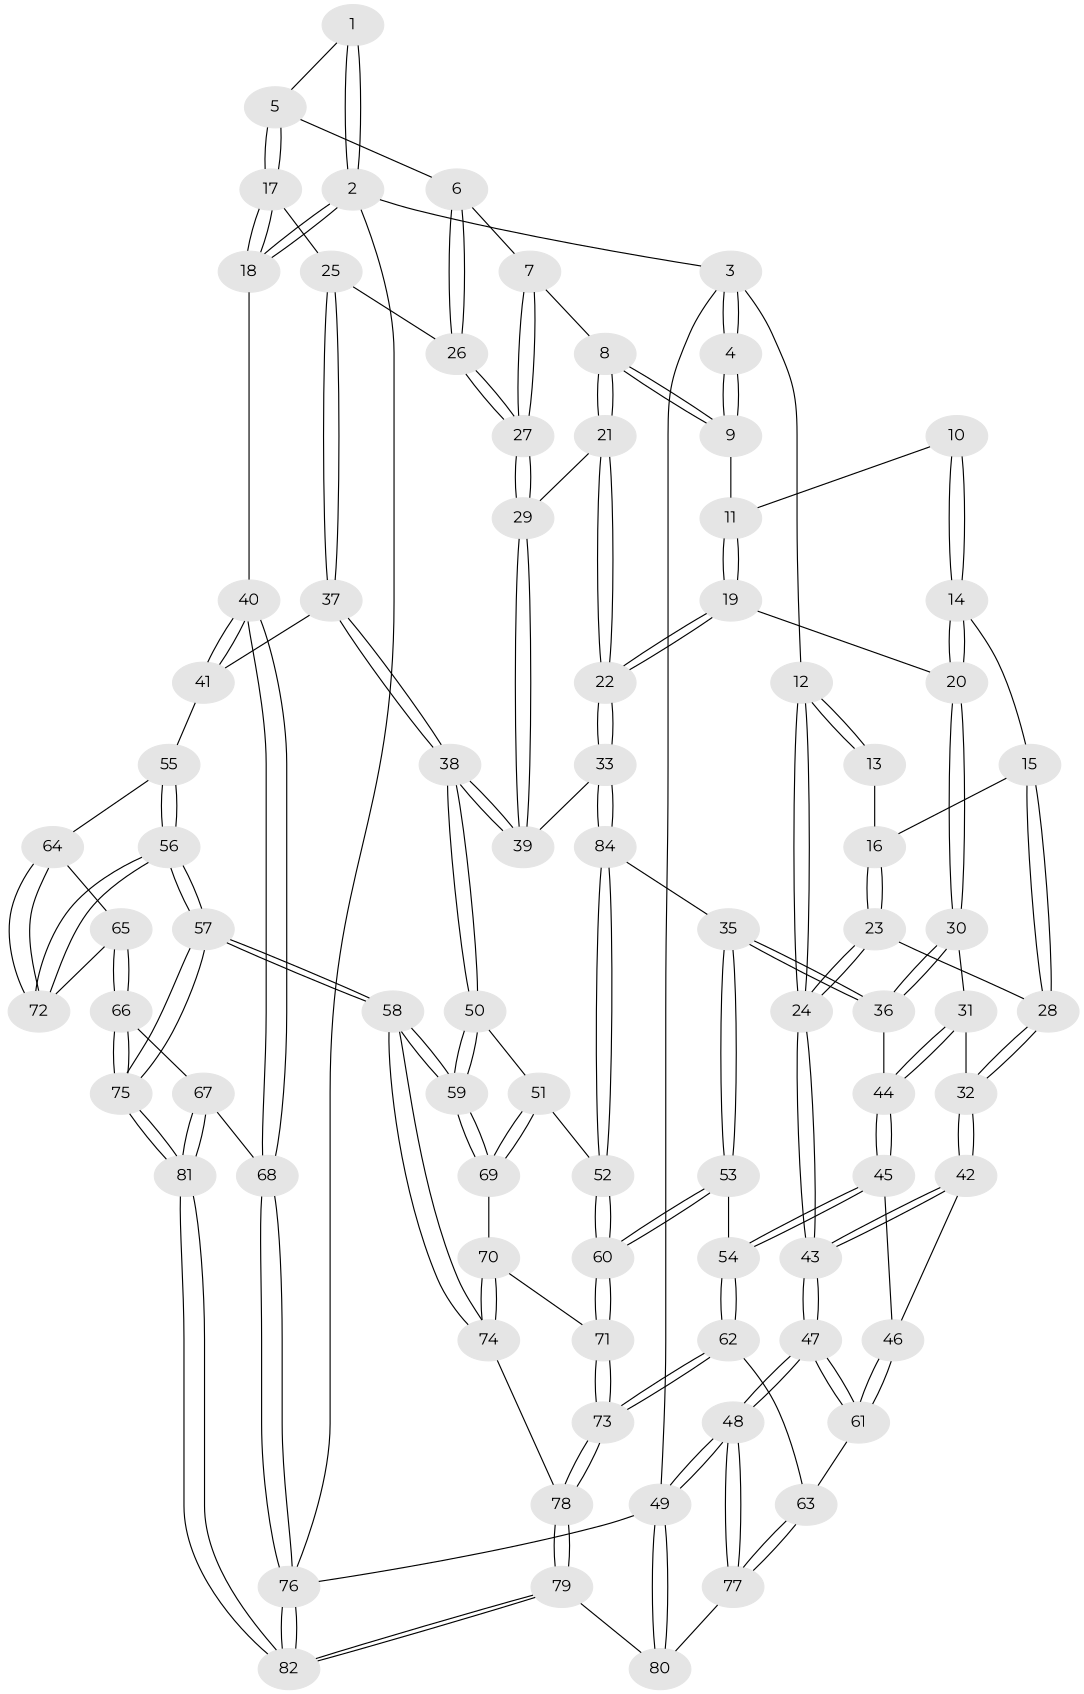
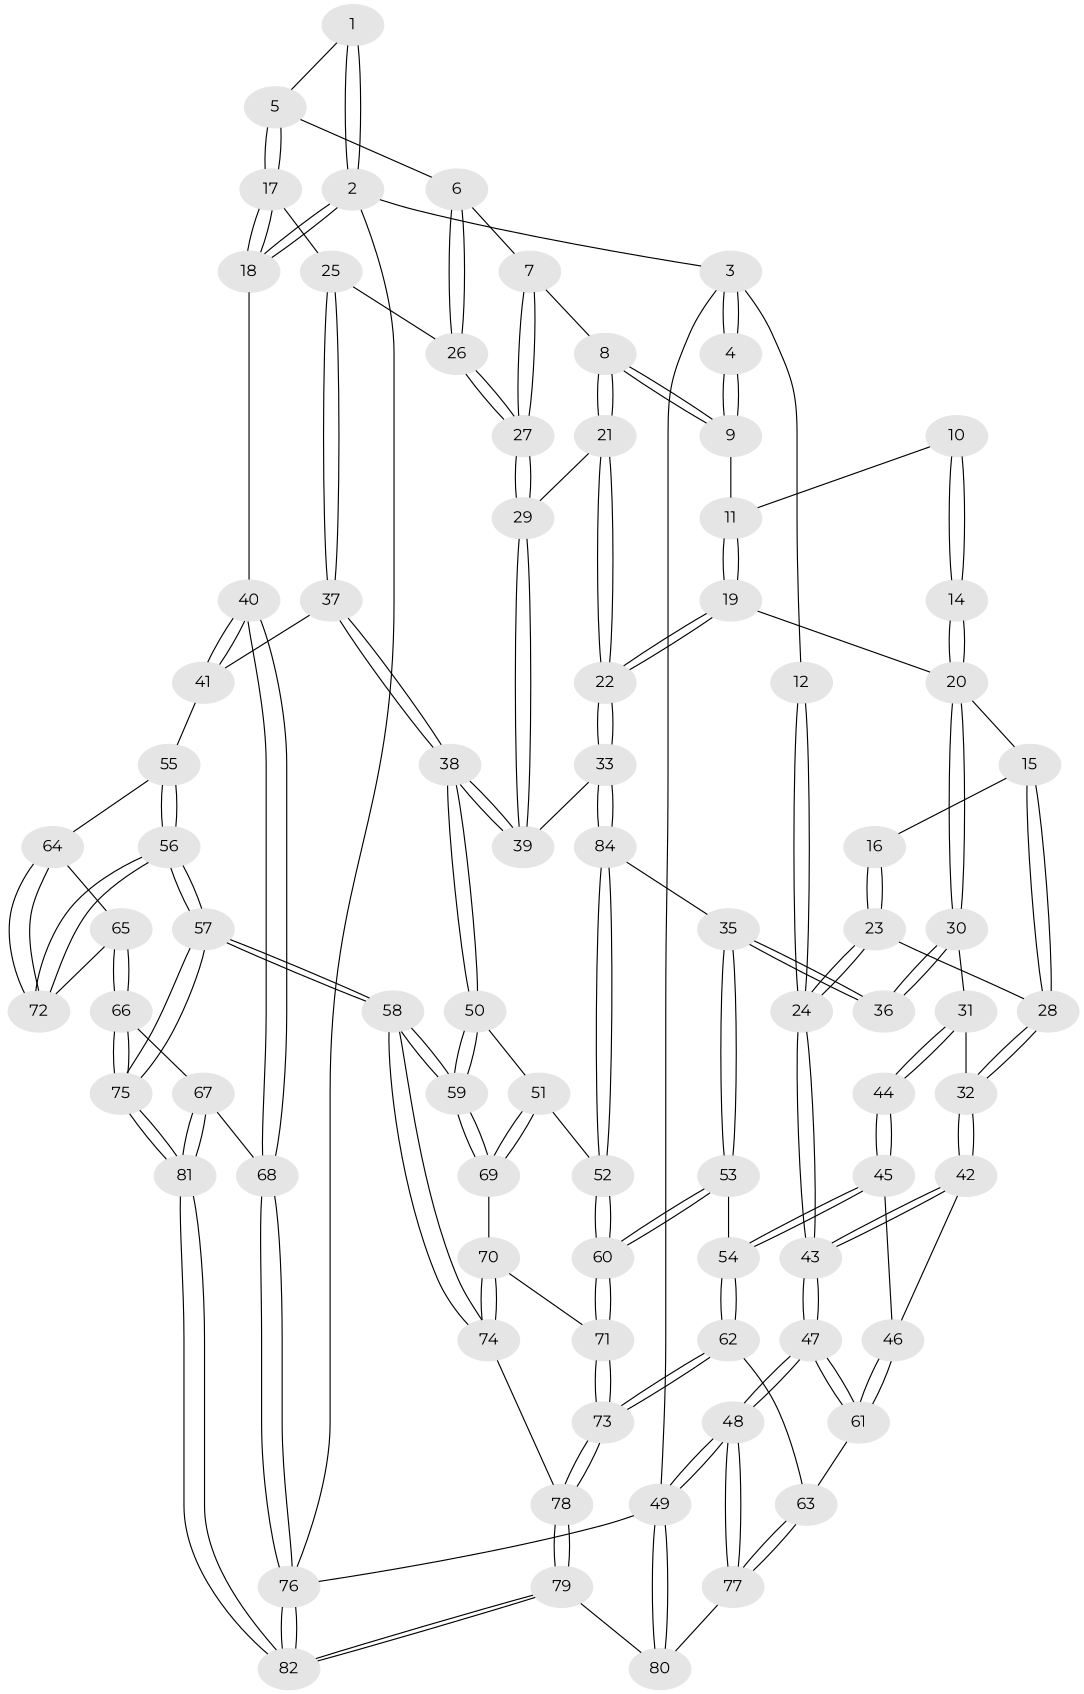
edge "14" -- "15": now "20" -- "15"
node "13": removed
edge "36" -- "44": removed
